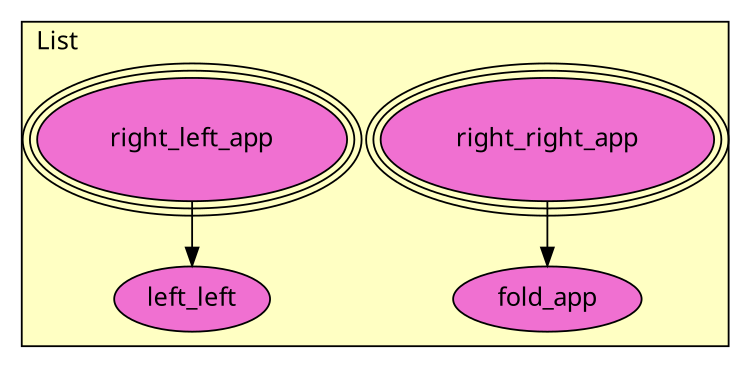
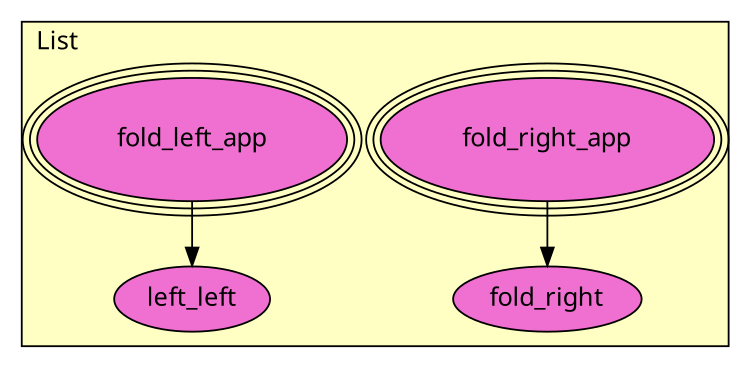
node "right_left_app": label "right_left_app" -> "fold_left_app"
node "right_right_app": label "right_right_app" -> "fold_right_app"
node "fold_app": label "fold_app" -> "fold_right"
